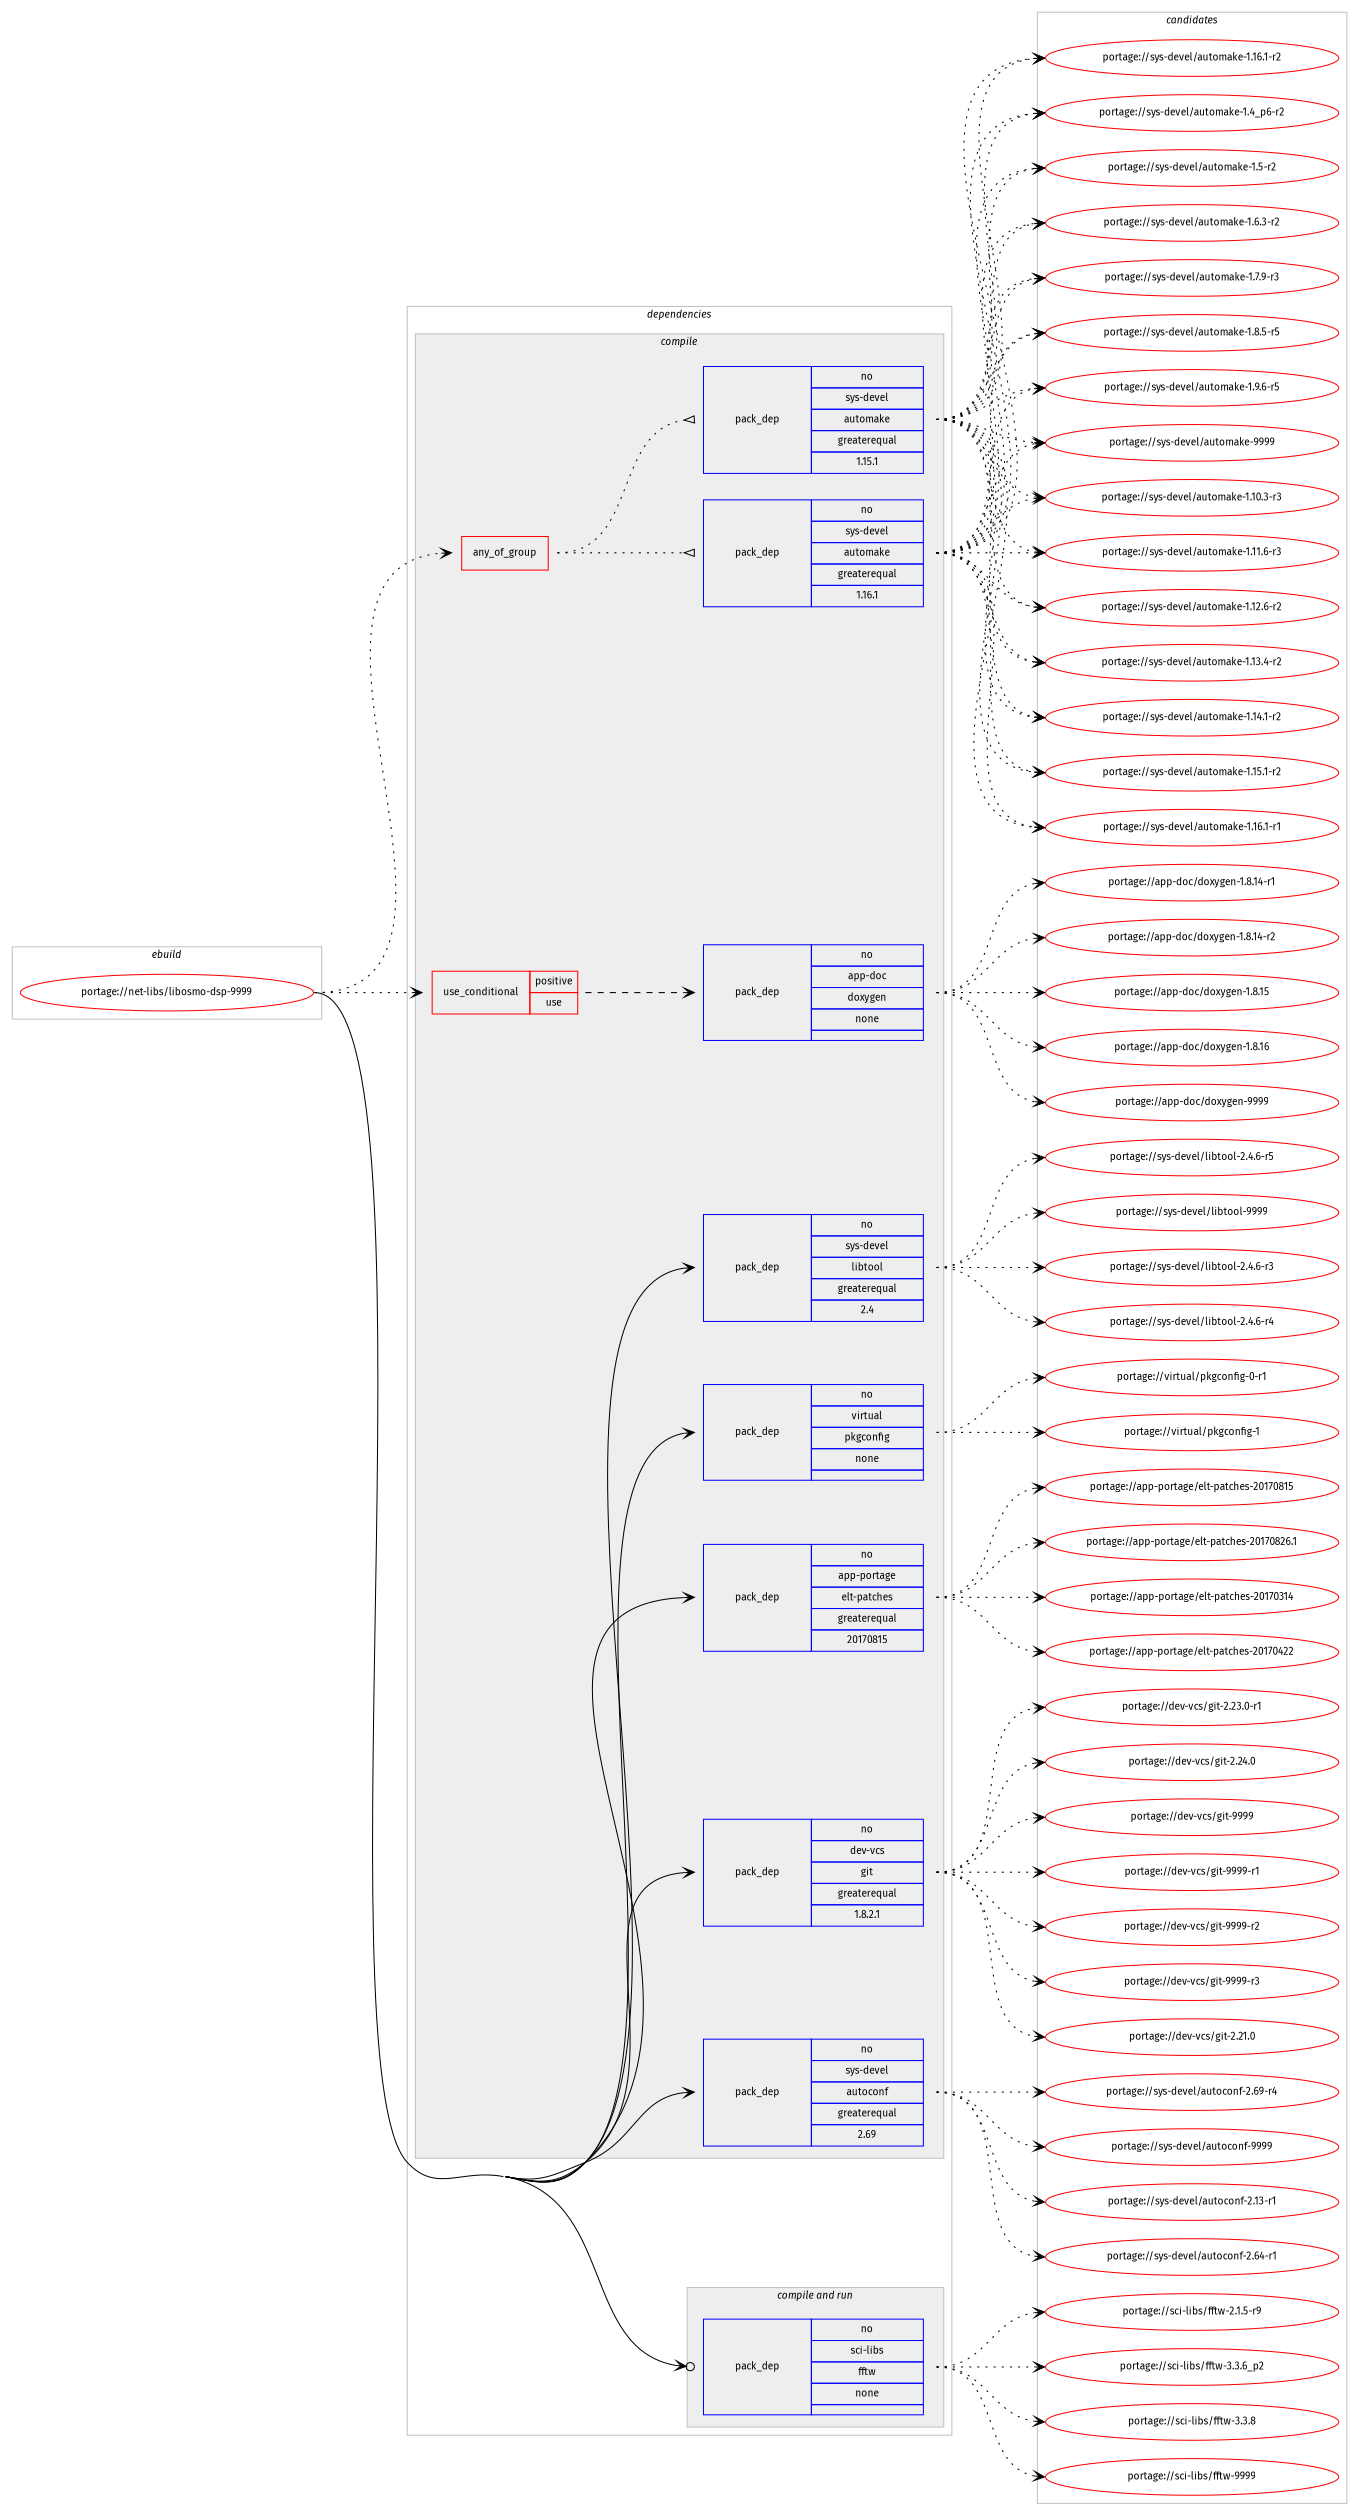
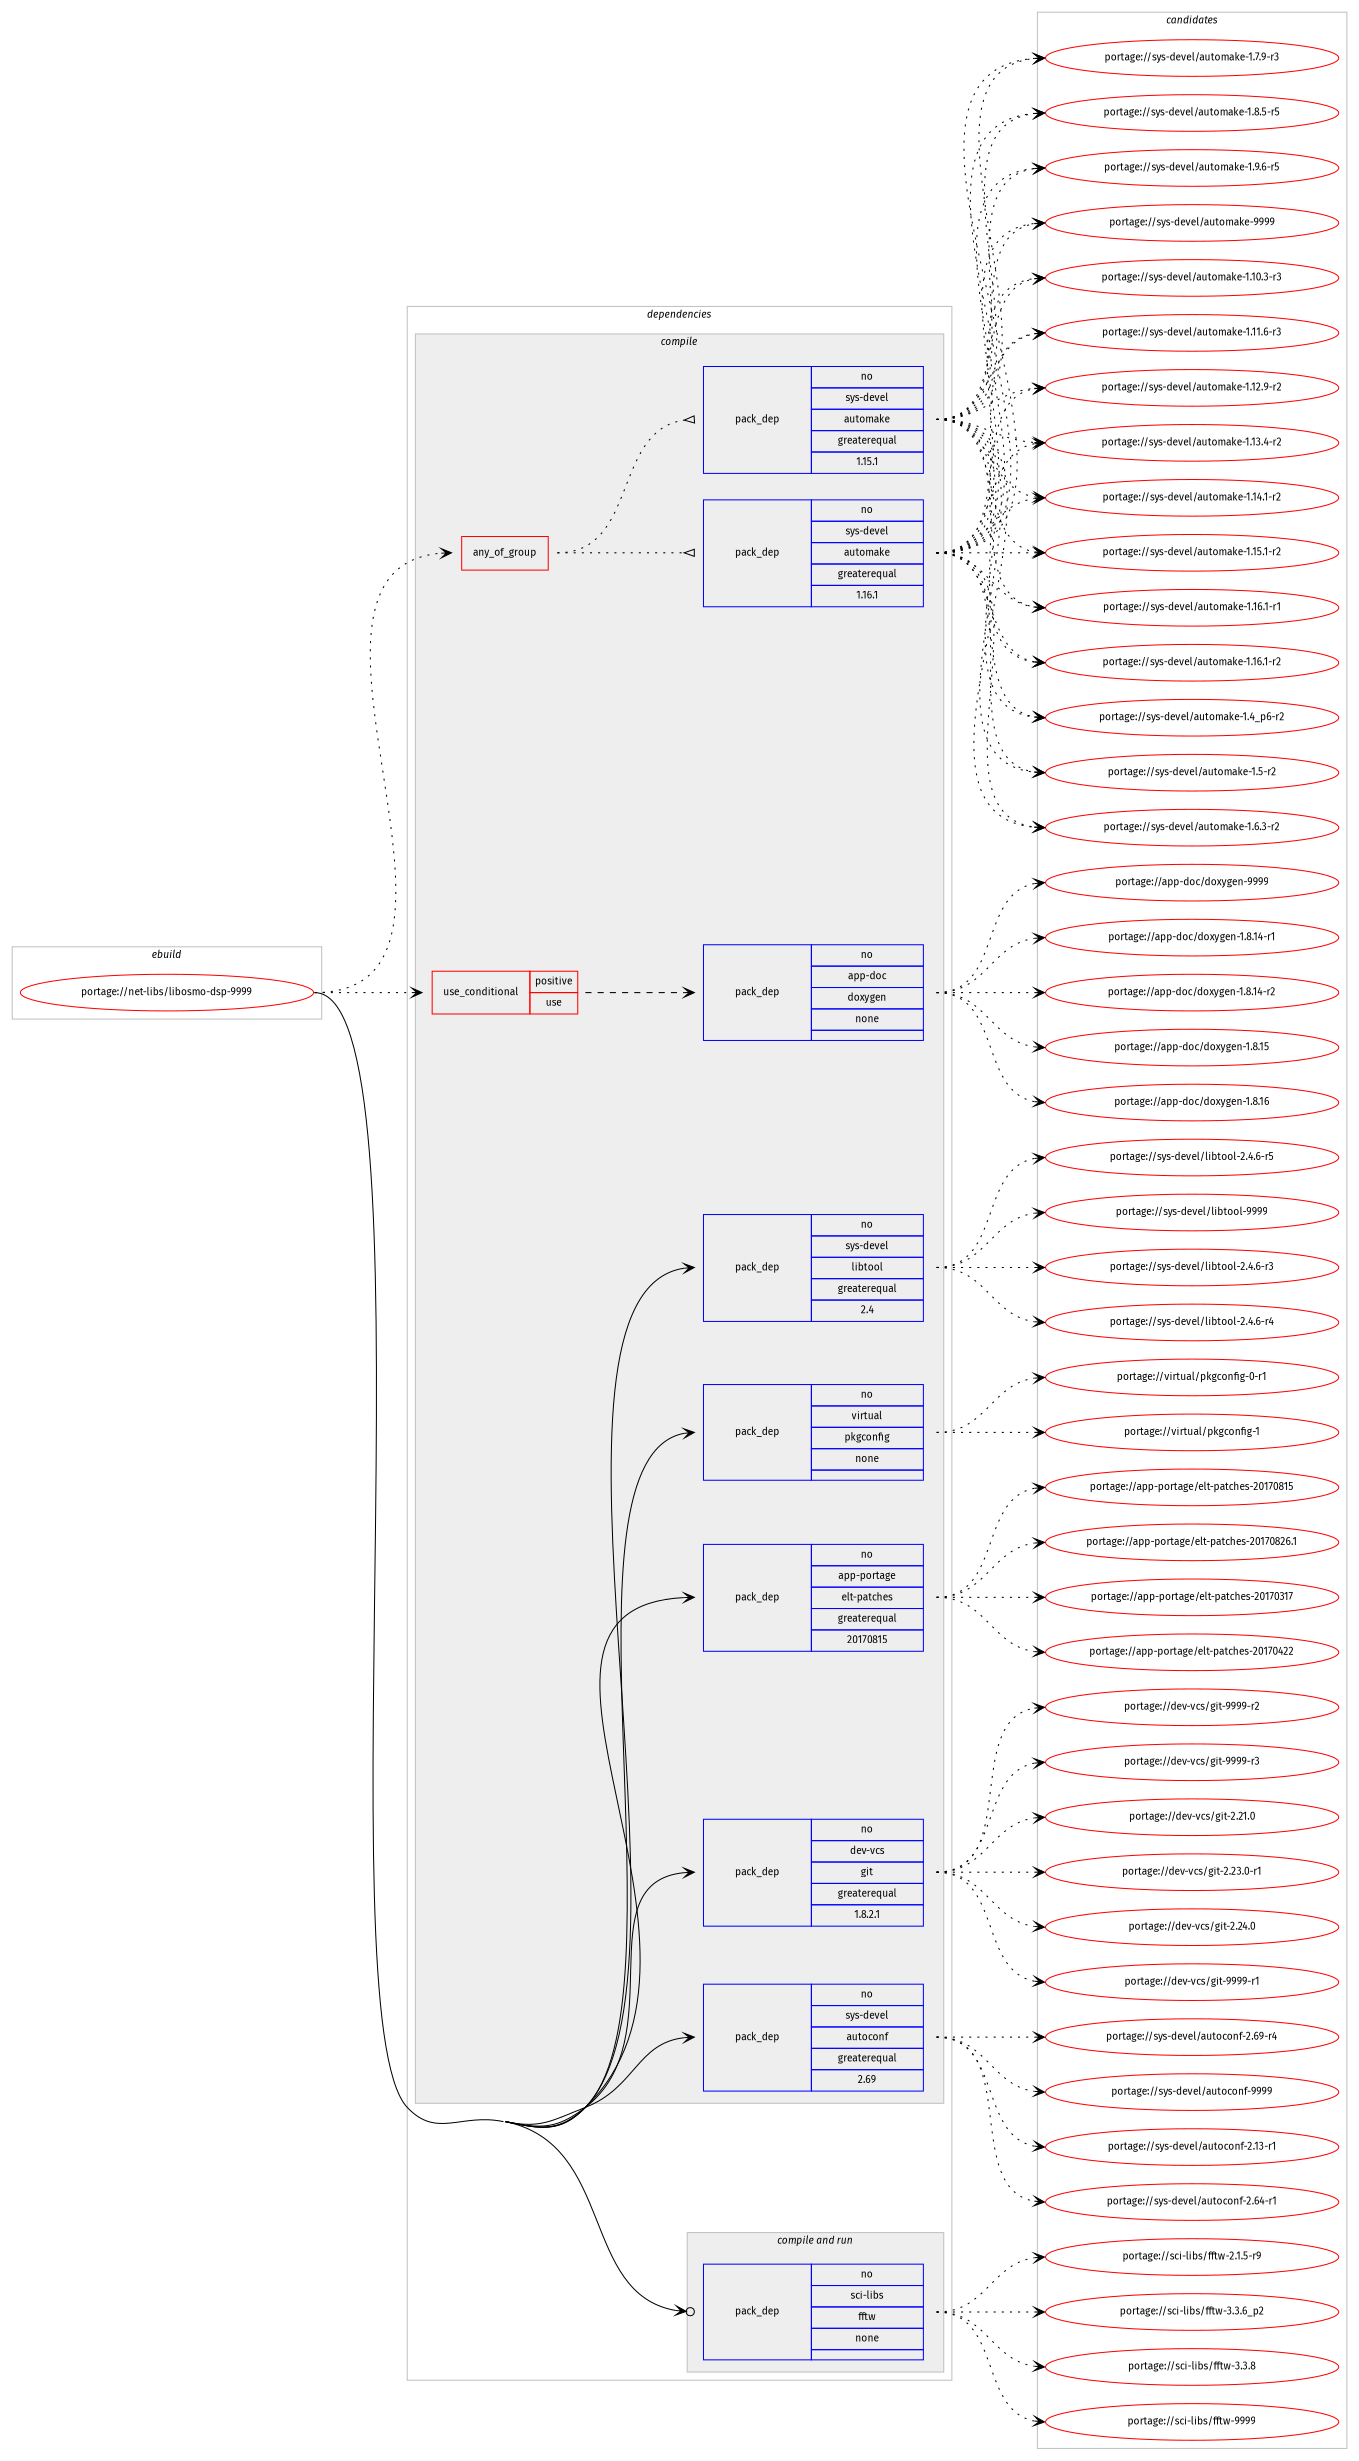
node "portage://sys-devel/automake-1.12.6-r2": label "portage://sys-devel/automake-1.12.6-r2" -> "portage://sys-devel/automake-1.12.9-r2"
node "portage://app-portage/elt-patches-20170314": label "portage://app-portage/elt-patches-20170314" -> "portage://app-portage/elt-patches-20170317"
node "portage://dev-vcs/git-9999": removed
